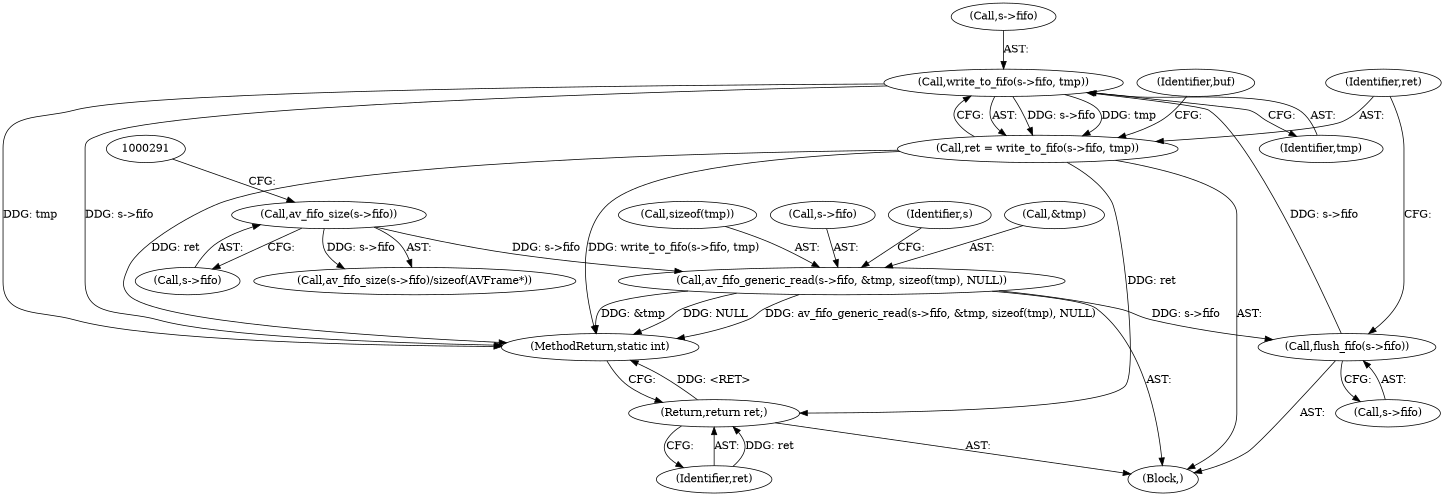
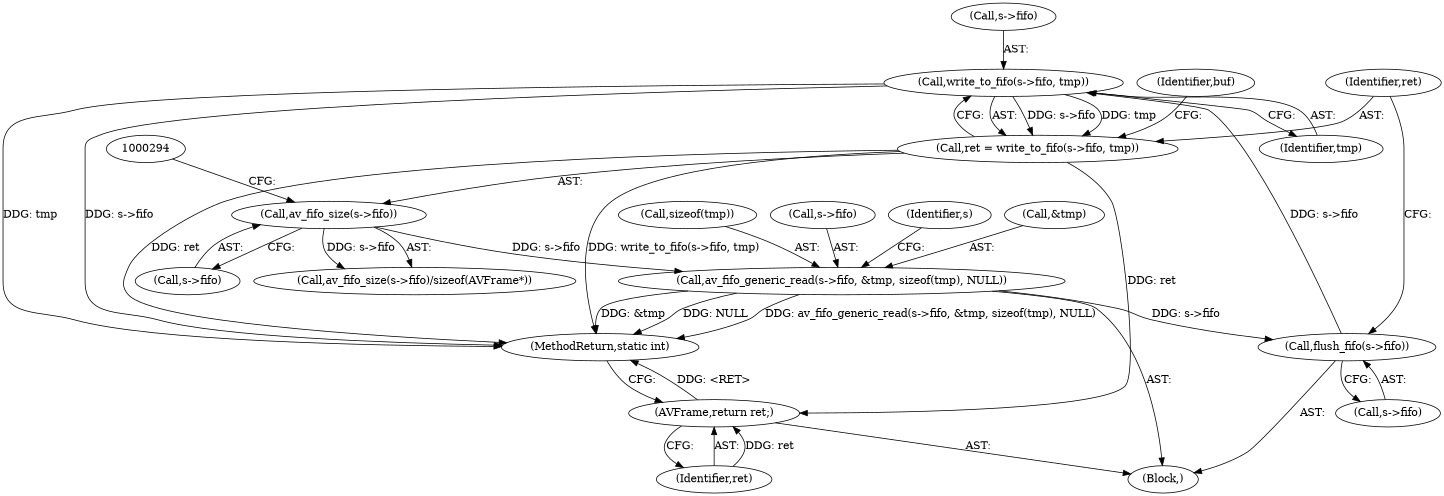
node "1000291": label "1000291" -> "1000294"
edge "(Call,ret = write_to_fifo(s->fifo, tmp))" -> "(Block,)": now "(Call,ret = write_to_fifo(s->fifo, tmp))" -> "(Call,av_fifo_size(s->fifo))"
node "(Return,return ret;)": label "(Return,return ret;)" -> "(AVFrame,return ret;)"
